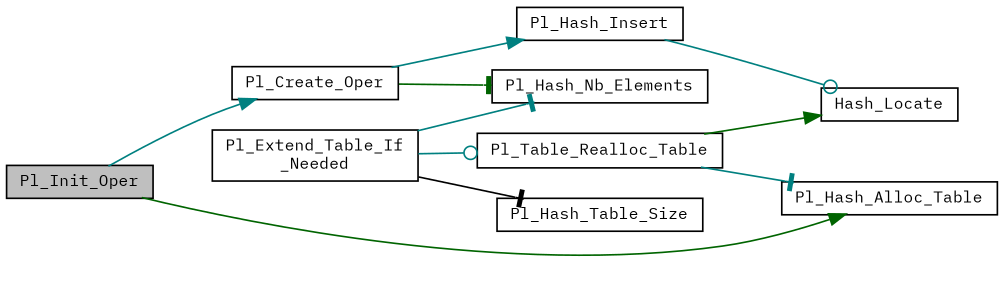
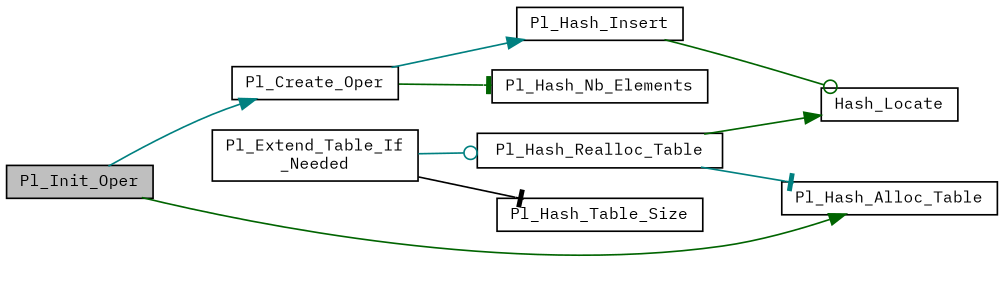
edge "Pl_Hash_Insert" -> "Hash_Locate": color teal -> darkgreen
edge "Pl_Extend_Table_If _Needed" -> "Pl_Hash_Nb_Elements": removed
node "Pl_Table_Realloc_Table": label "Pl_Table_Realloc_Table" -> "Pl_Hash_Realloc_Table"
